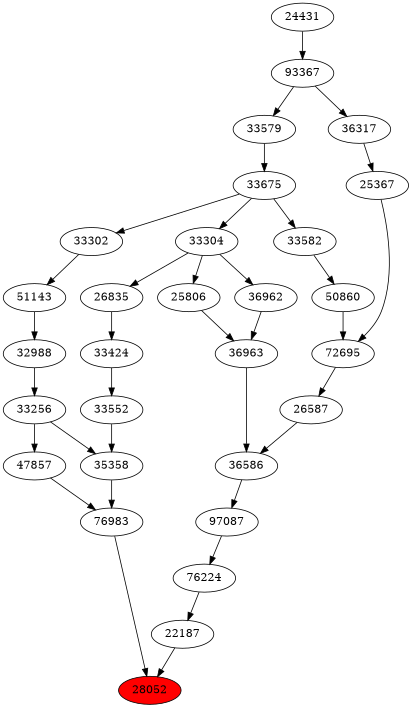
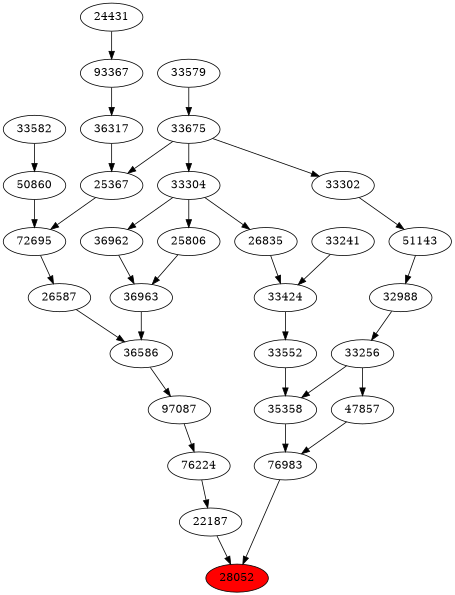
edge "93367" -> "33579": removed
edge "33675" -> "33582": now "33675" -> "25367"
node "33241": added
